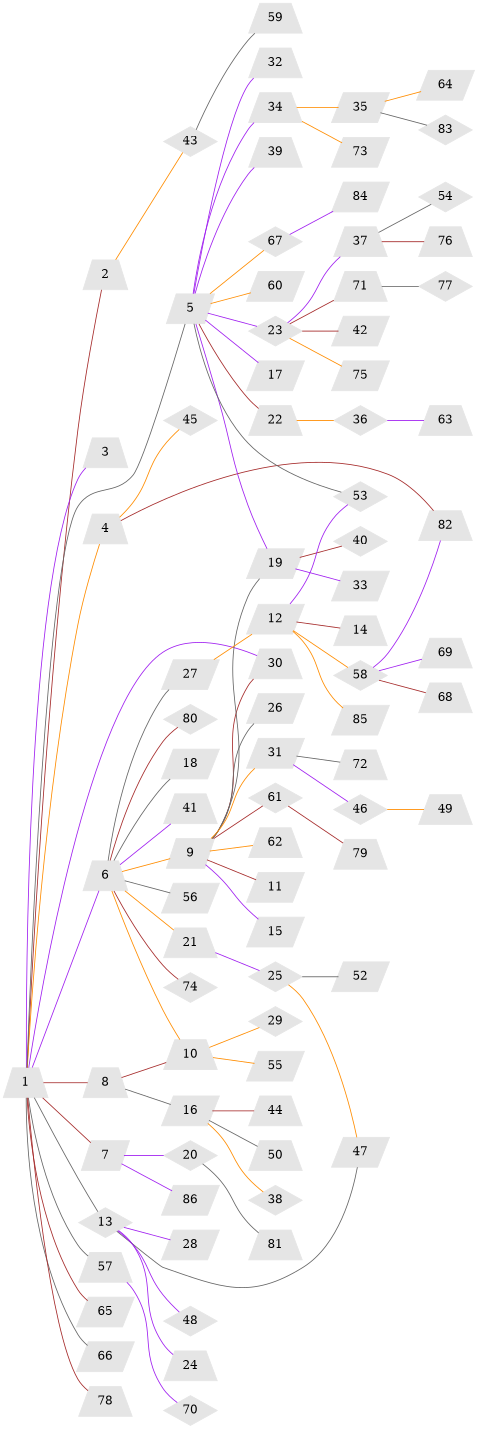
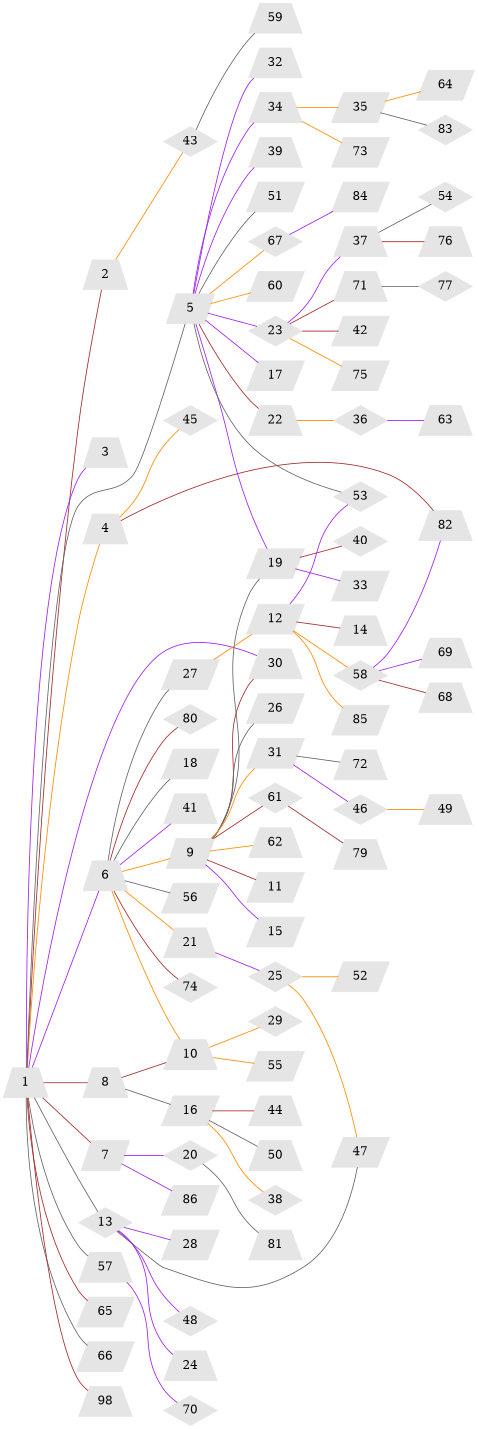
node "51": added
edge "25" -- "52": color gray40 -> darkorange
node "78": label "78" -> "98"
